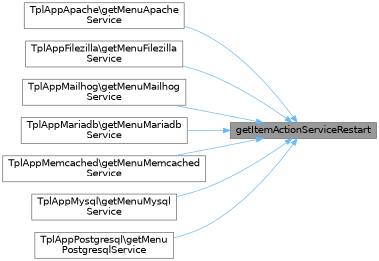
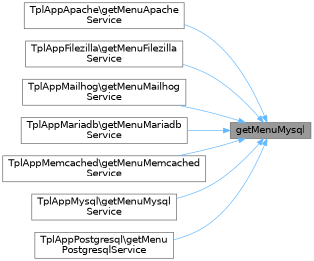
node "getItemActionServiceRestart": label "getItemActionServiceRestart" -> "getMenuMysql"
